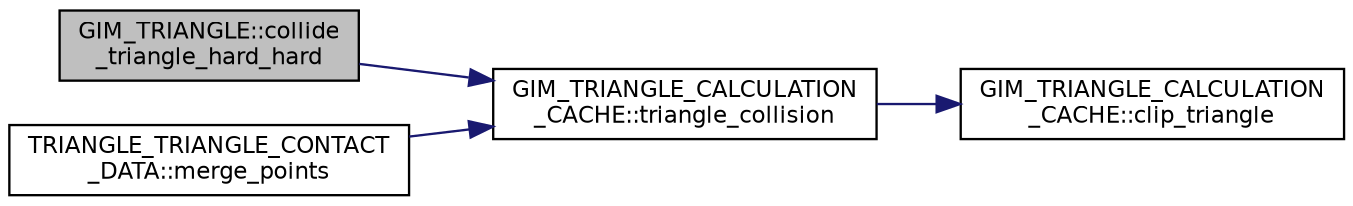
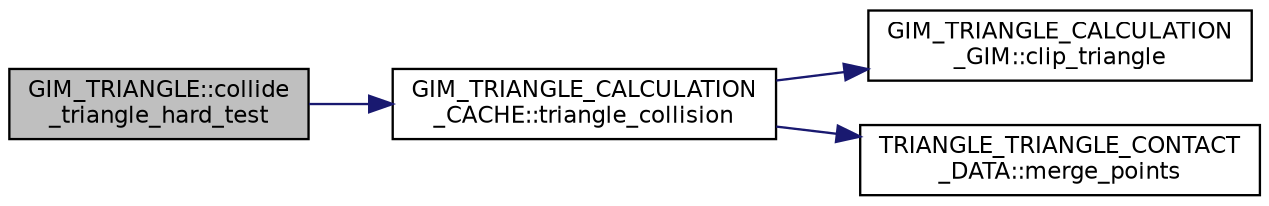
node "GIM_TRIANGLE::collide _triangle_hard_hard": label "GIM_TRIANGLE::collide _triangle_hard_hard" -> "GIM_TRIANGLE::collide _triangle_hard_test"
node "GIM_TRIANGLE_CALCULATION _CACHE::clip_triangle": label "GIM_TRIANGLE_CALCULATION _CACHE::clip_triangle" -> "GIM_TRIANGLE_CALCULATION _GIM::clip_triangle"
edge "TRIANGLE_TRIANGLE_CONTACT _DATA::merge_points" -> "GIM_TRIANGLE_CALCULATION _CACHE::triangle_collision": reversed
